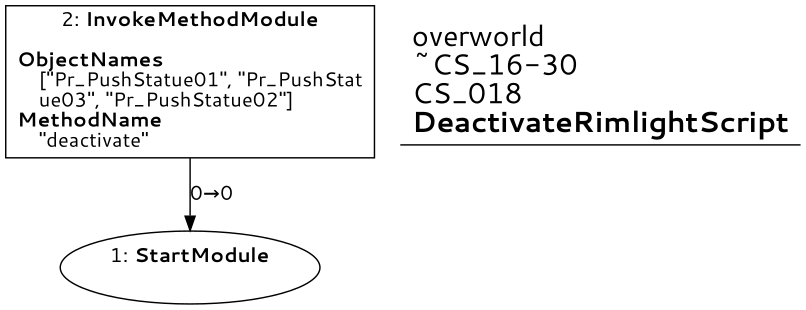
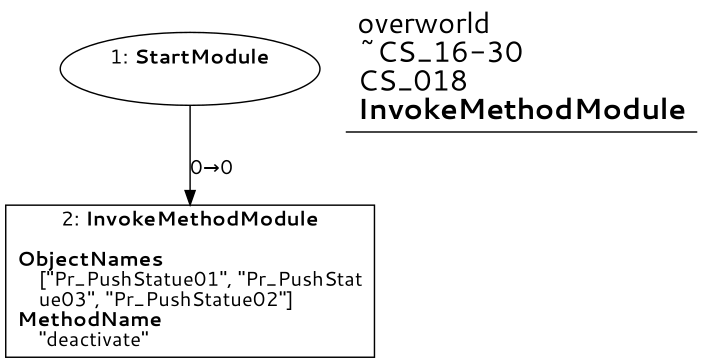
node "overworld": text "DeactivateRimlightScript" -> "InvokeMethodModule"
edge "2:" -> "1:": reversed
